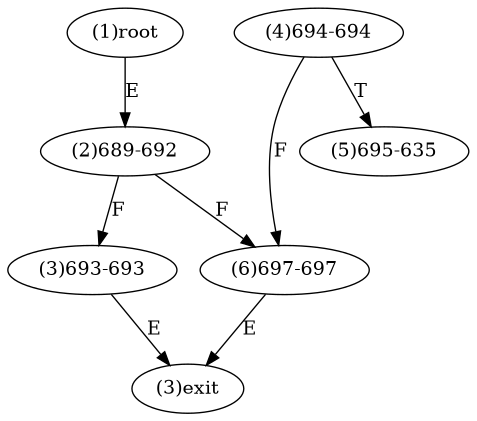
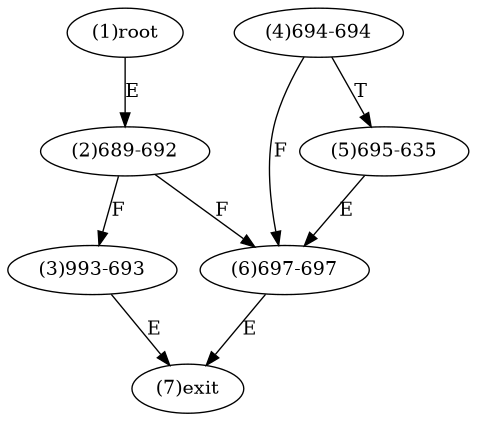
edge "(5)695-635" -> "(6)697-697": added, label "E"
node "(3)693-693": label "(3)693-693" -> "(3)993-693"
node "(3)exit": label "(3)exit" -> "(7)exit"
